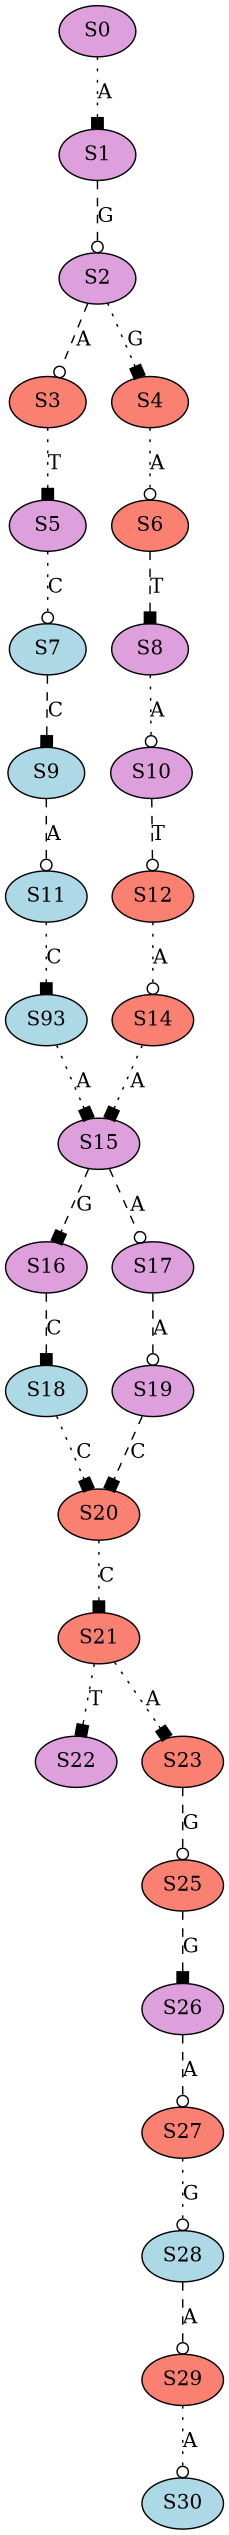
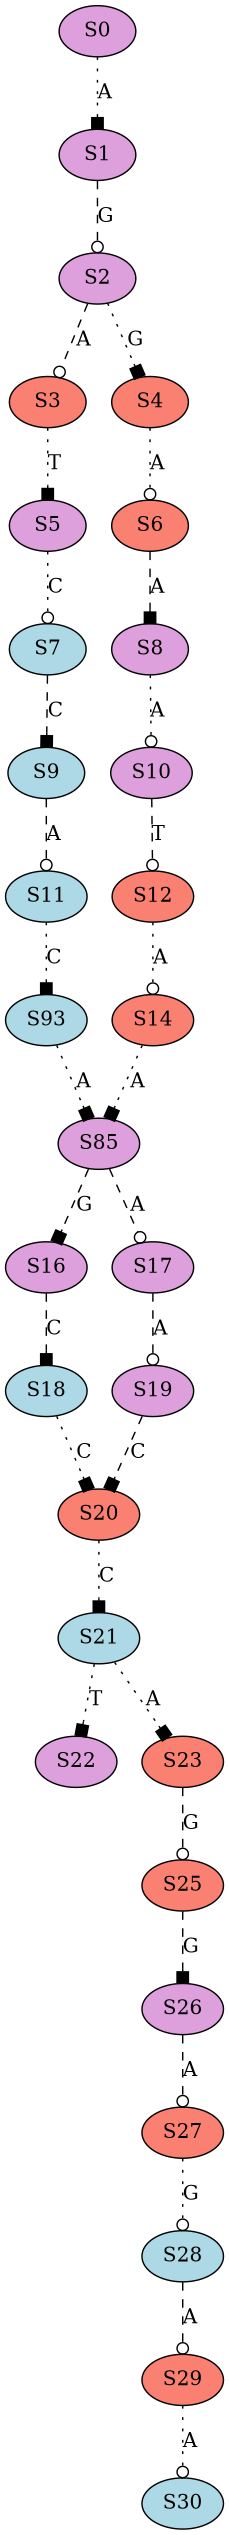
edge "S6" -> "S8": label "T" -> "A"
node "S15": label "S15" -> "S85"
node "S21": fillcolor salmon -> lightblue
